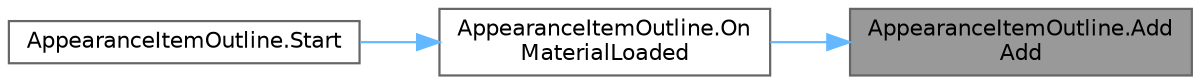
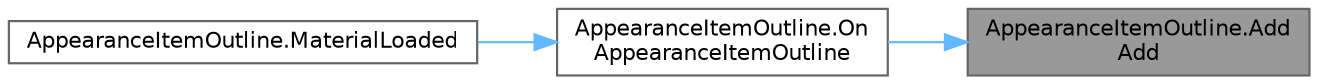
node "AppearanceItemOutline.Start": label "AppearanceItemOutline.Start" -> "AppearanceItemOutline.MaterialLoaded"
node "AppearanceItemOutline.On MaterialLoaded": label "AppearanceItemOutline.On MaterialLoaded" -> "AppearanceItemOutline.On AppearanceItemOutline"
